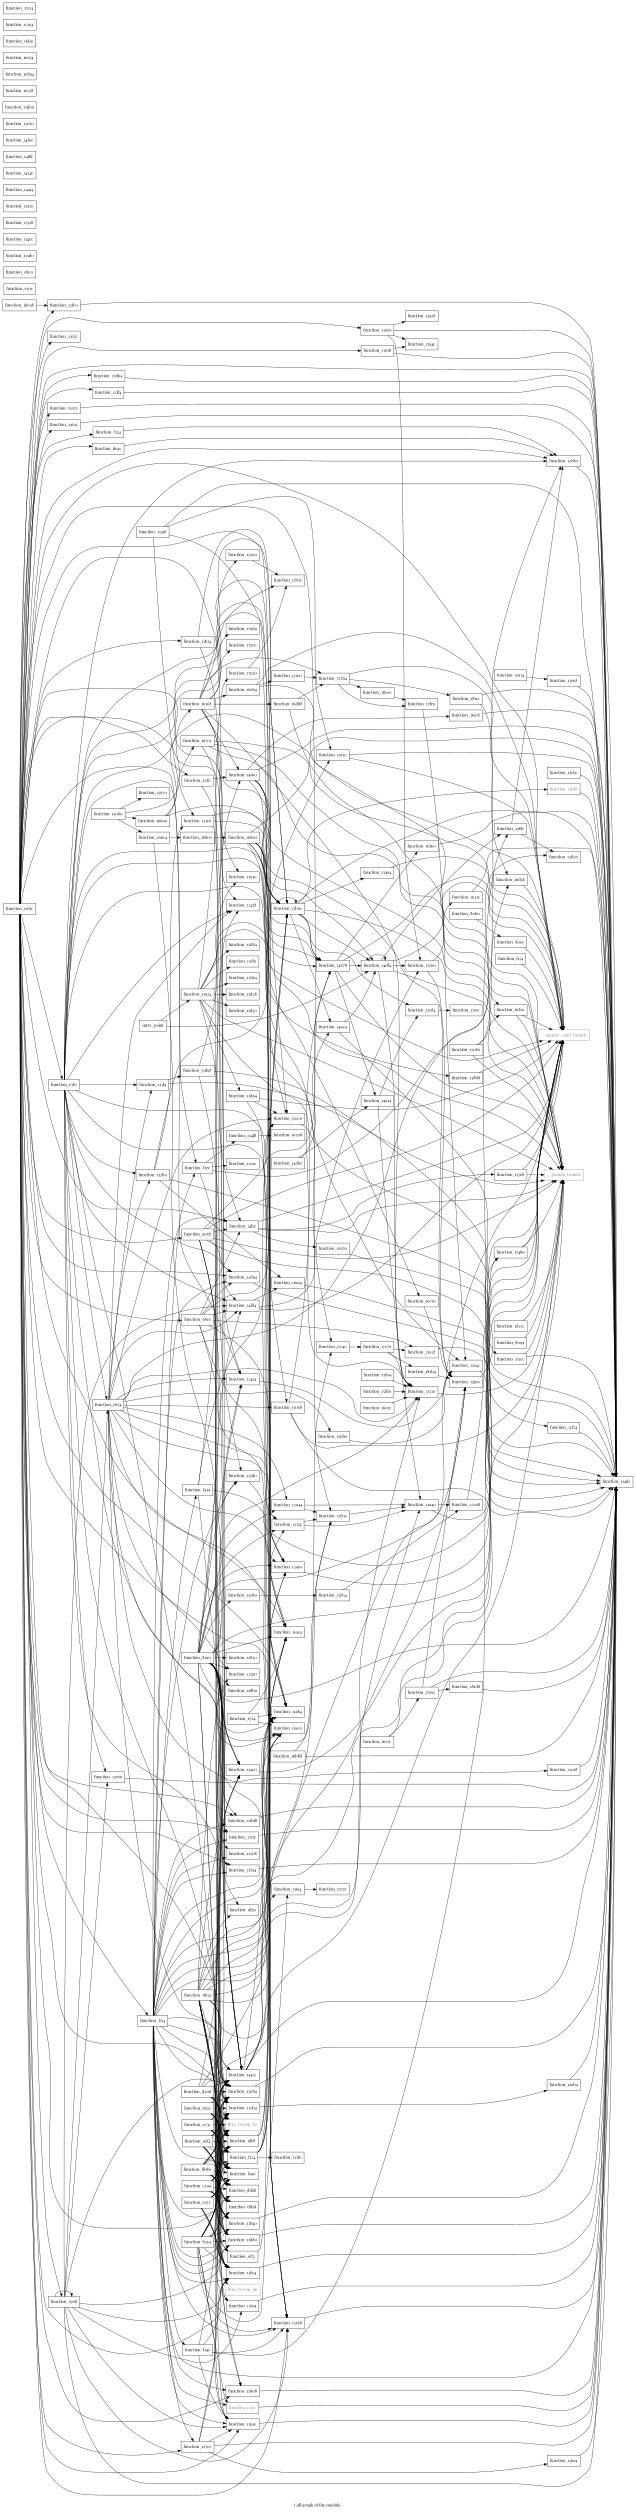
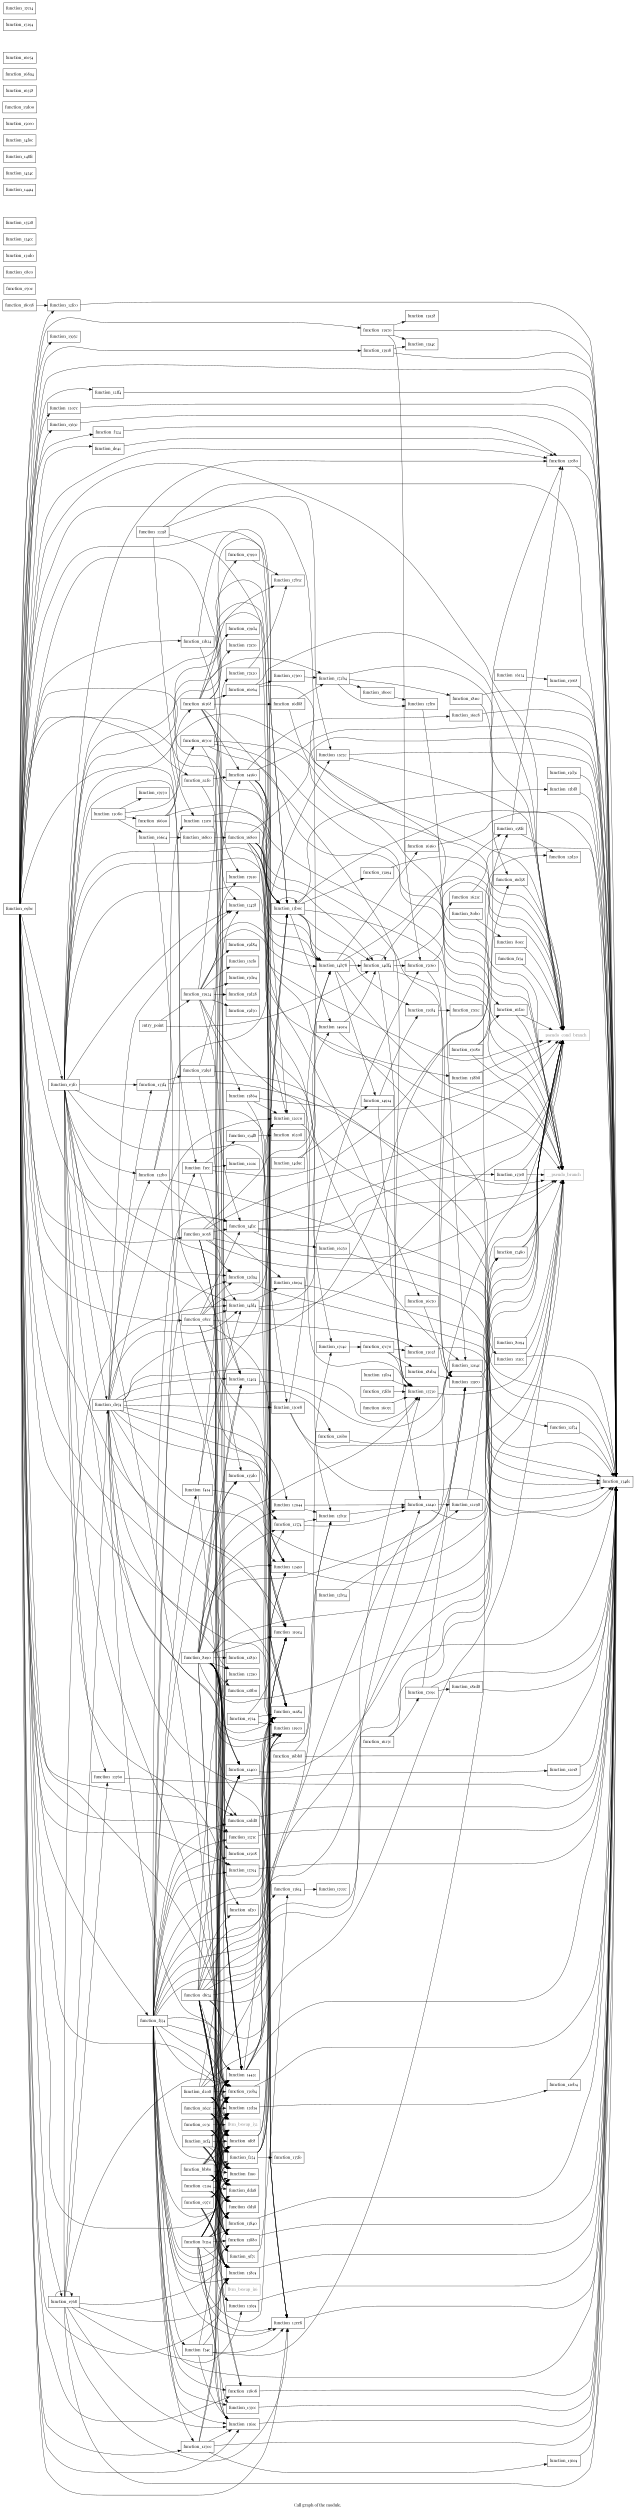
node "function_16f10": removed
node "function_13a70": removed
node "function_12d64": removed
node "function_15bf8": fontcolor gray50 -> black
edge "function_15924" -> "__pseudo_branch": removed
node "function_1823c": removed
node "function_12c80": removed
node "function_137cc": fontcolor gray50 -> black
